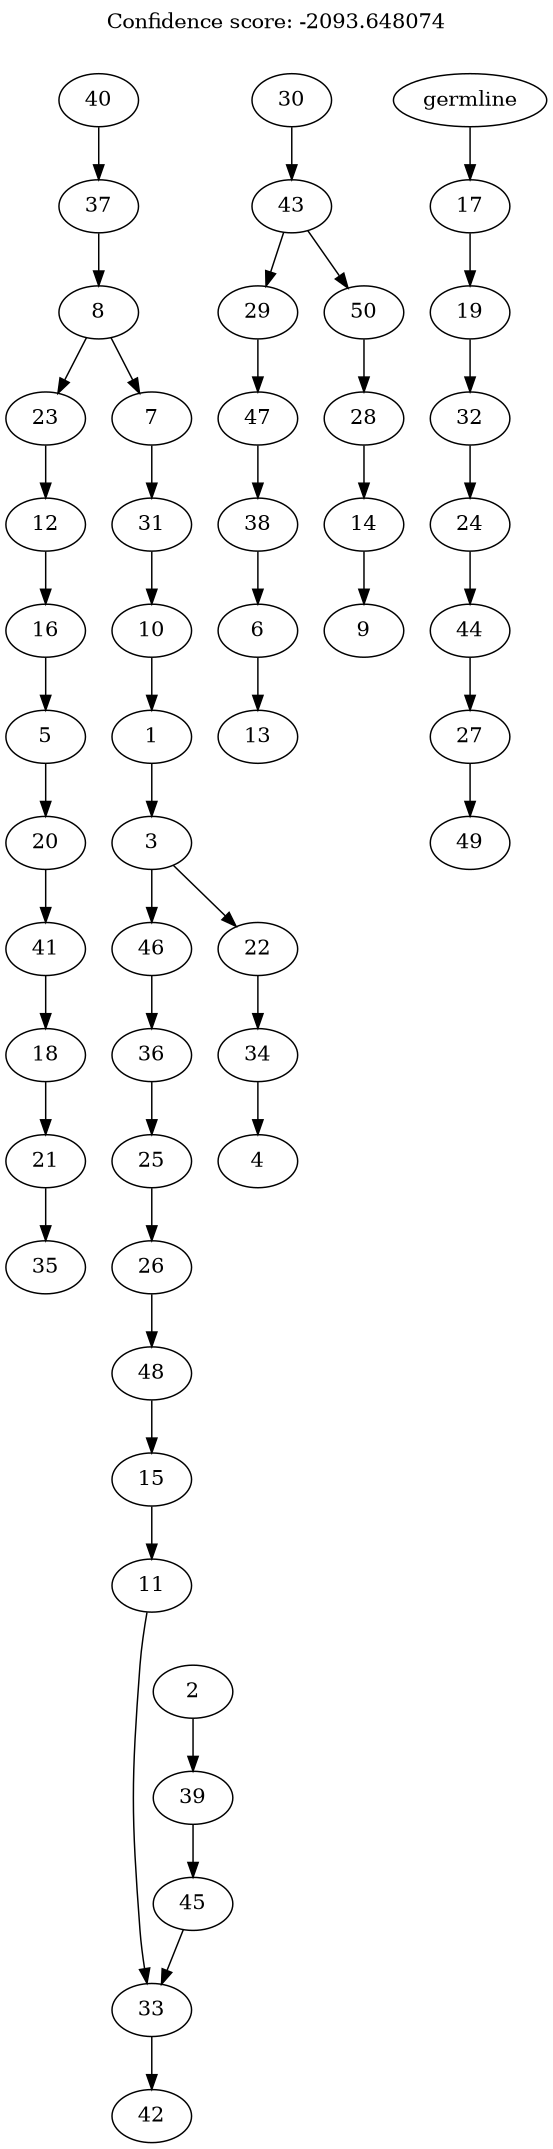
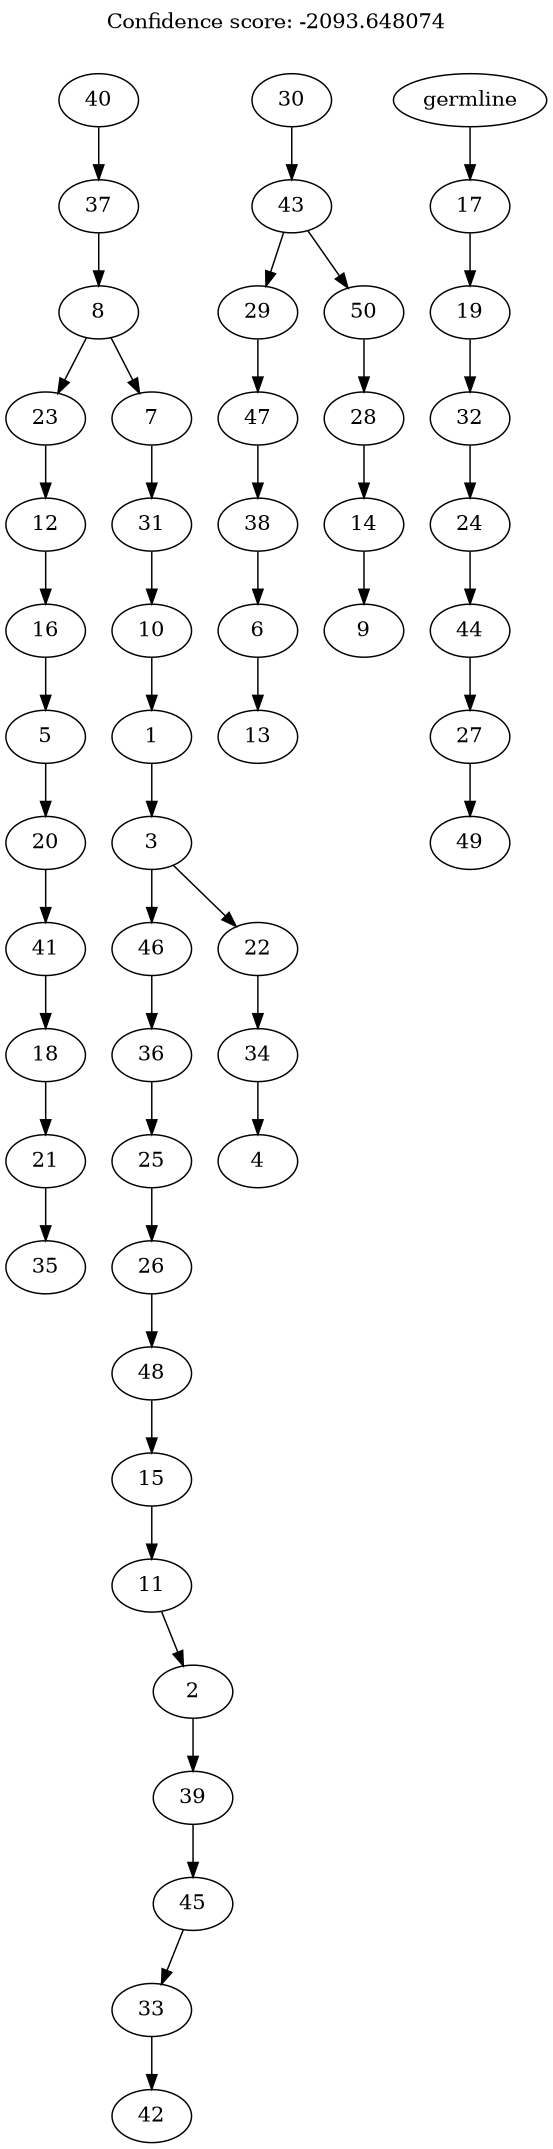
edge "11" -> "33": now "11" -> "2"
